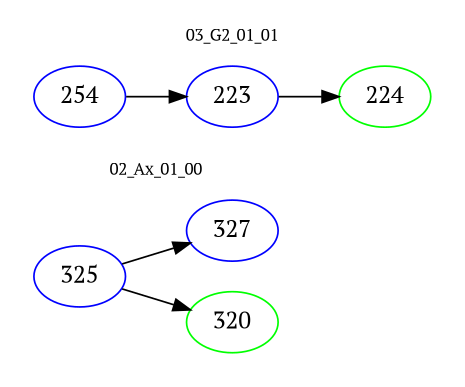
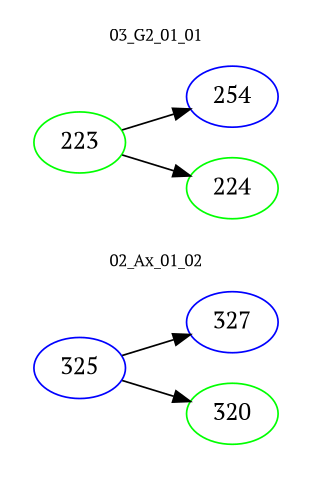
edge "254" -> "223": reversed
node "223": color blue -> green
cluster "02_Ax_01_00": label "02_Ax_01_00" -> "02_Ax_01_02"
